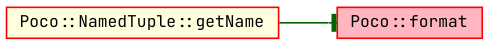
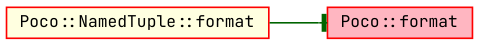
node "Poco::NamedTuple::getName": label "Poco::NamedTuple::getName" -> "Poco::NamedTuple::format"
